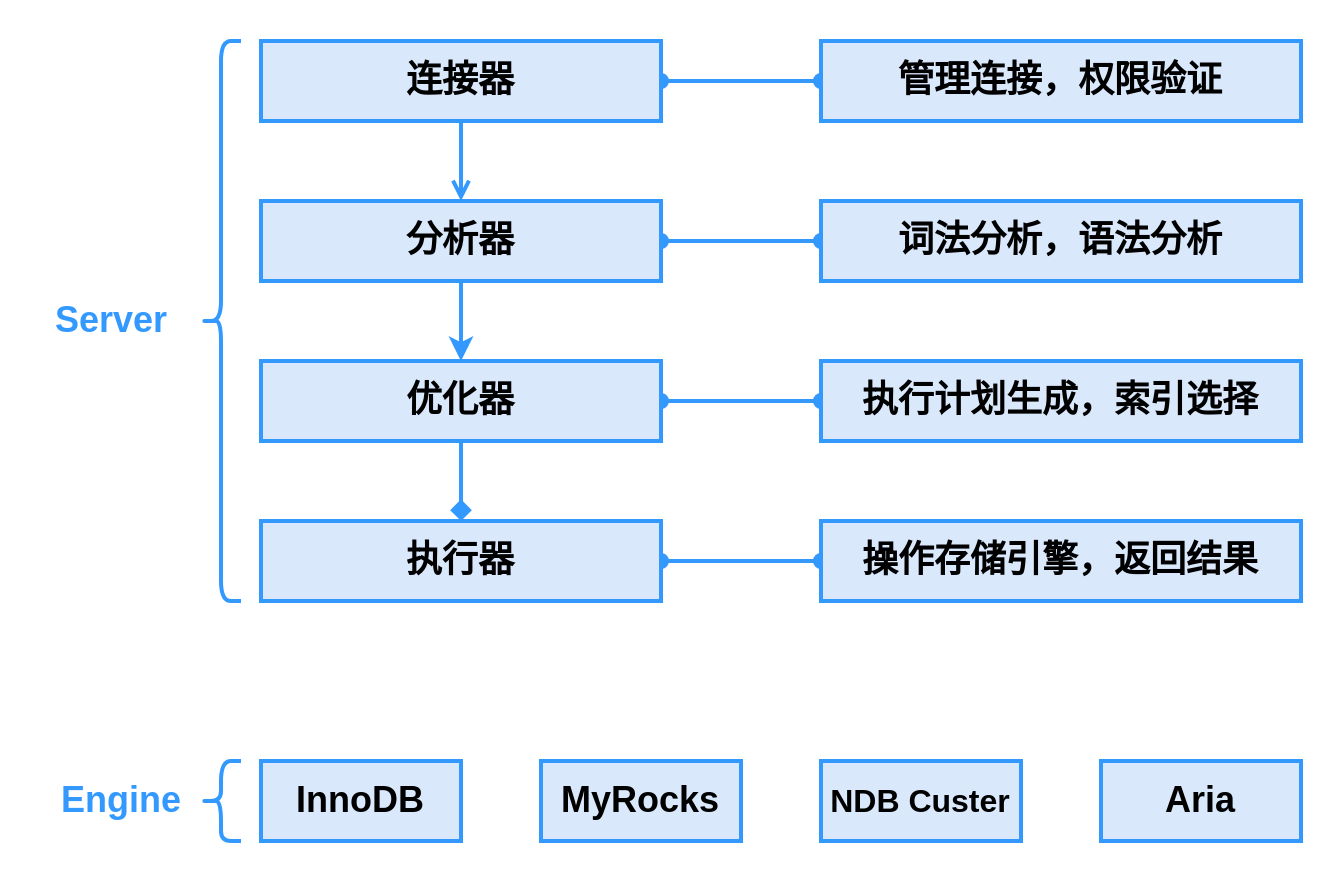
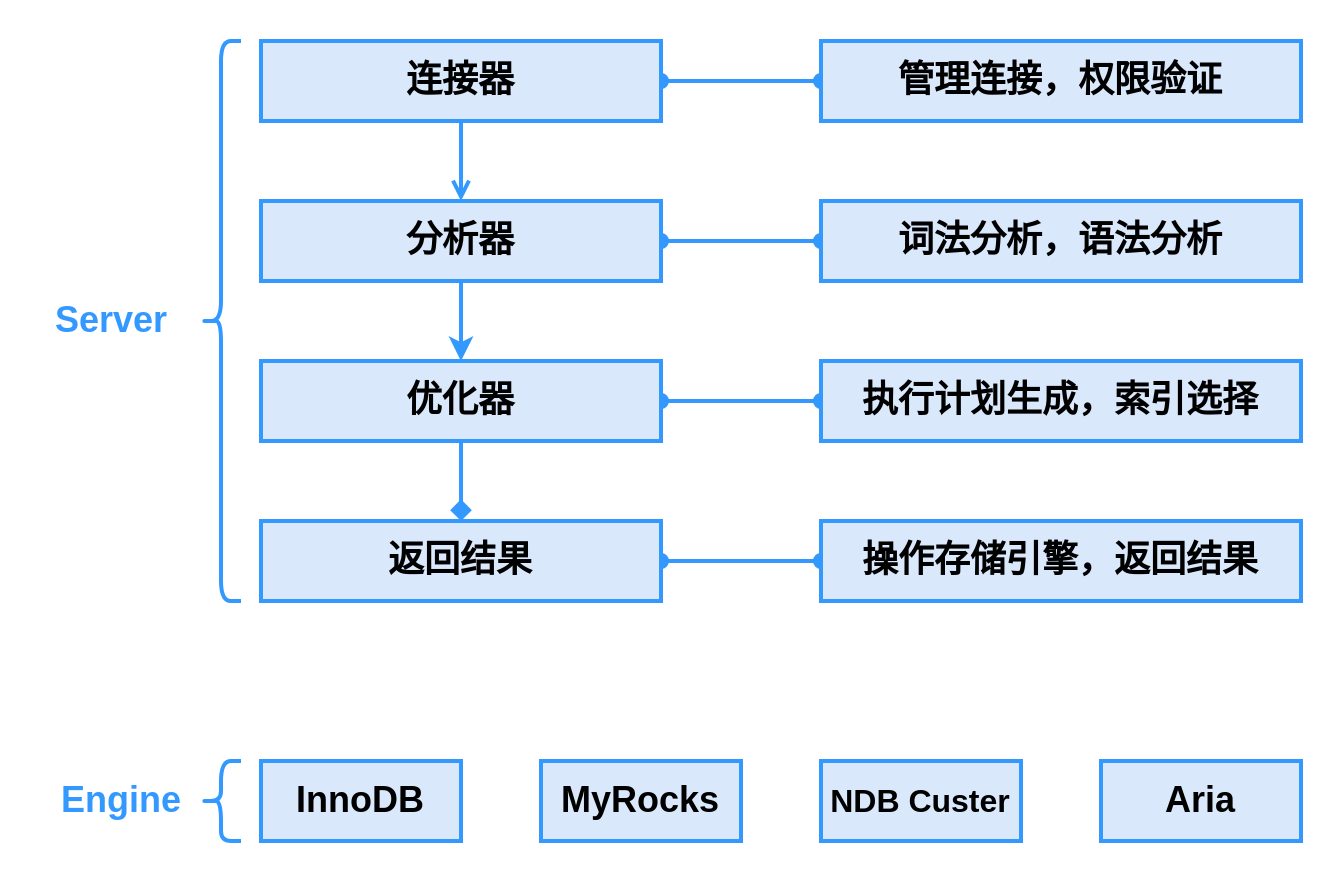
node "执行器": label "执行器" -> "返回结果"
